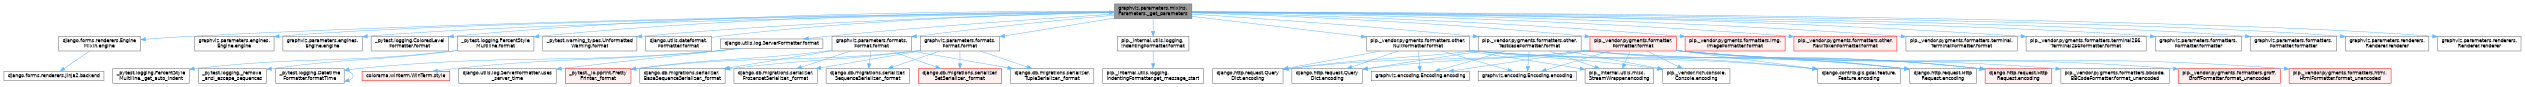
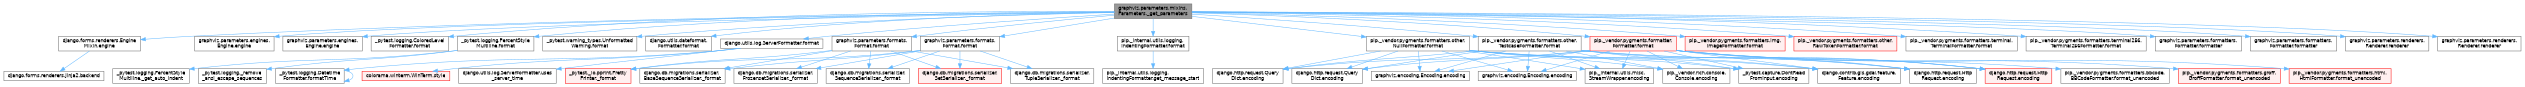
edge "django.utils.dateformat. Formatter.format" -> "graphviz.parameters.mixins. Parameters._get_parameters": reversed
node "_pytest.capture.DontRead FromInput.encoding": added
